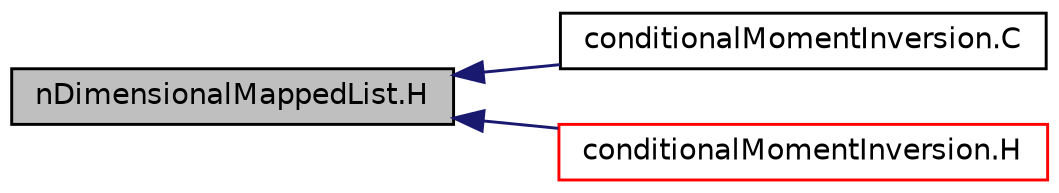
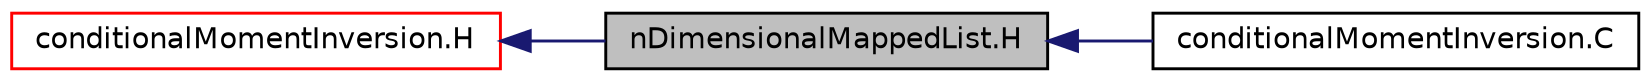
edge "conditionalMomentInversion.H" -> "nDimensionalMappedList.H": reversed
